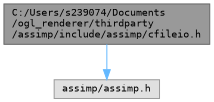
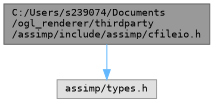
node "assimp/assimp.h": label "assimp/assimp.h" -> "assimp/types.h"
